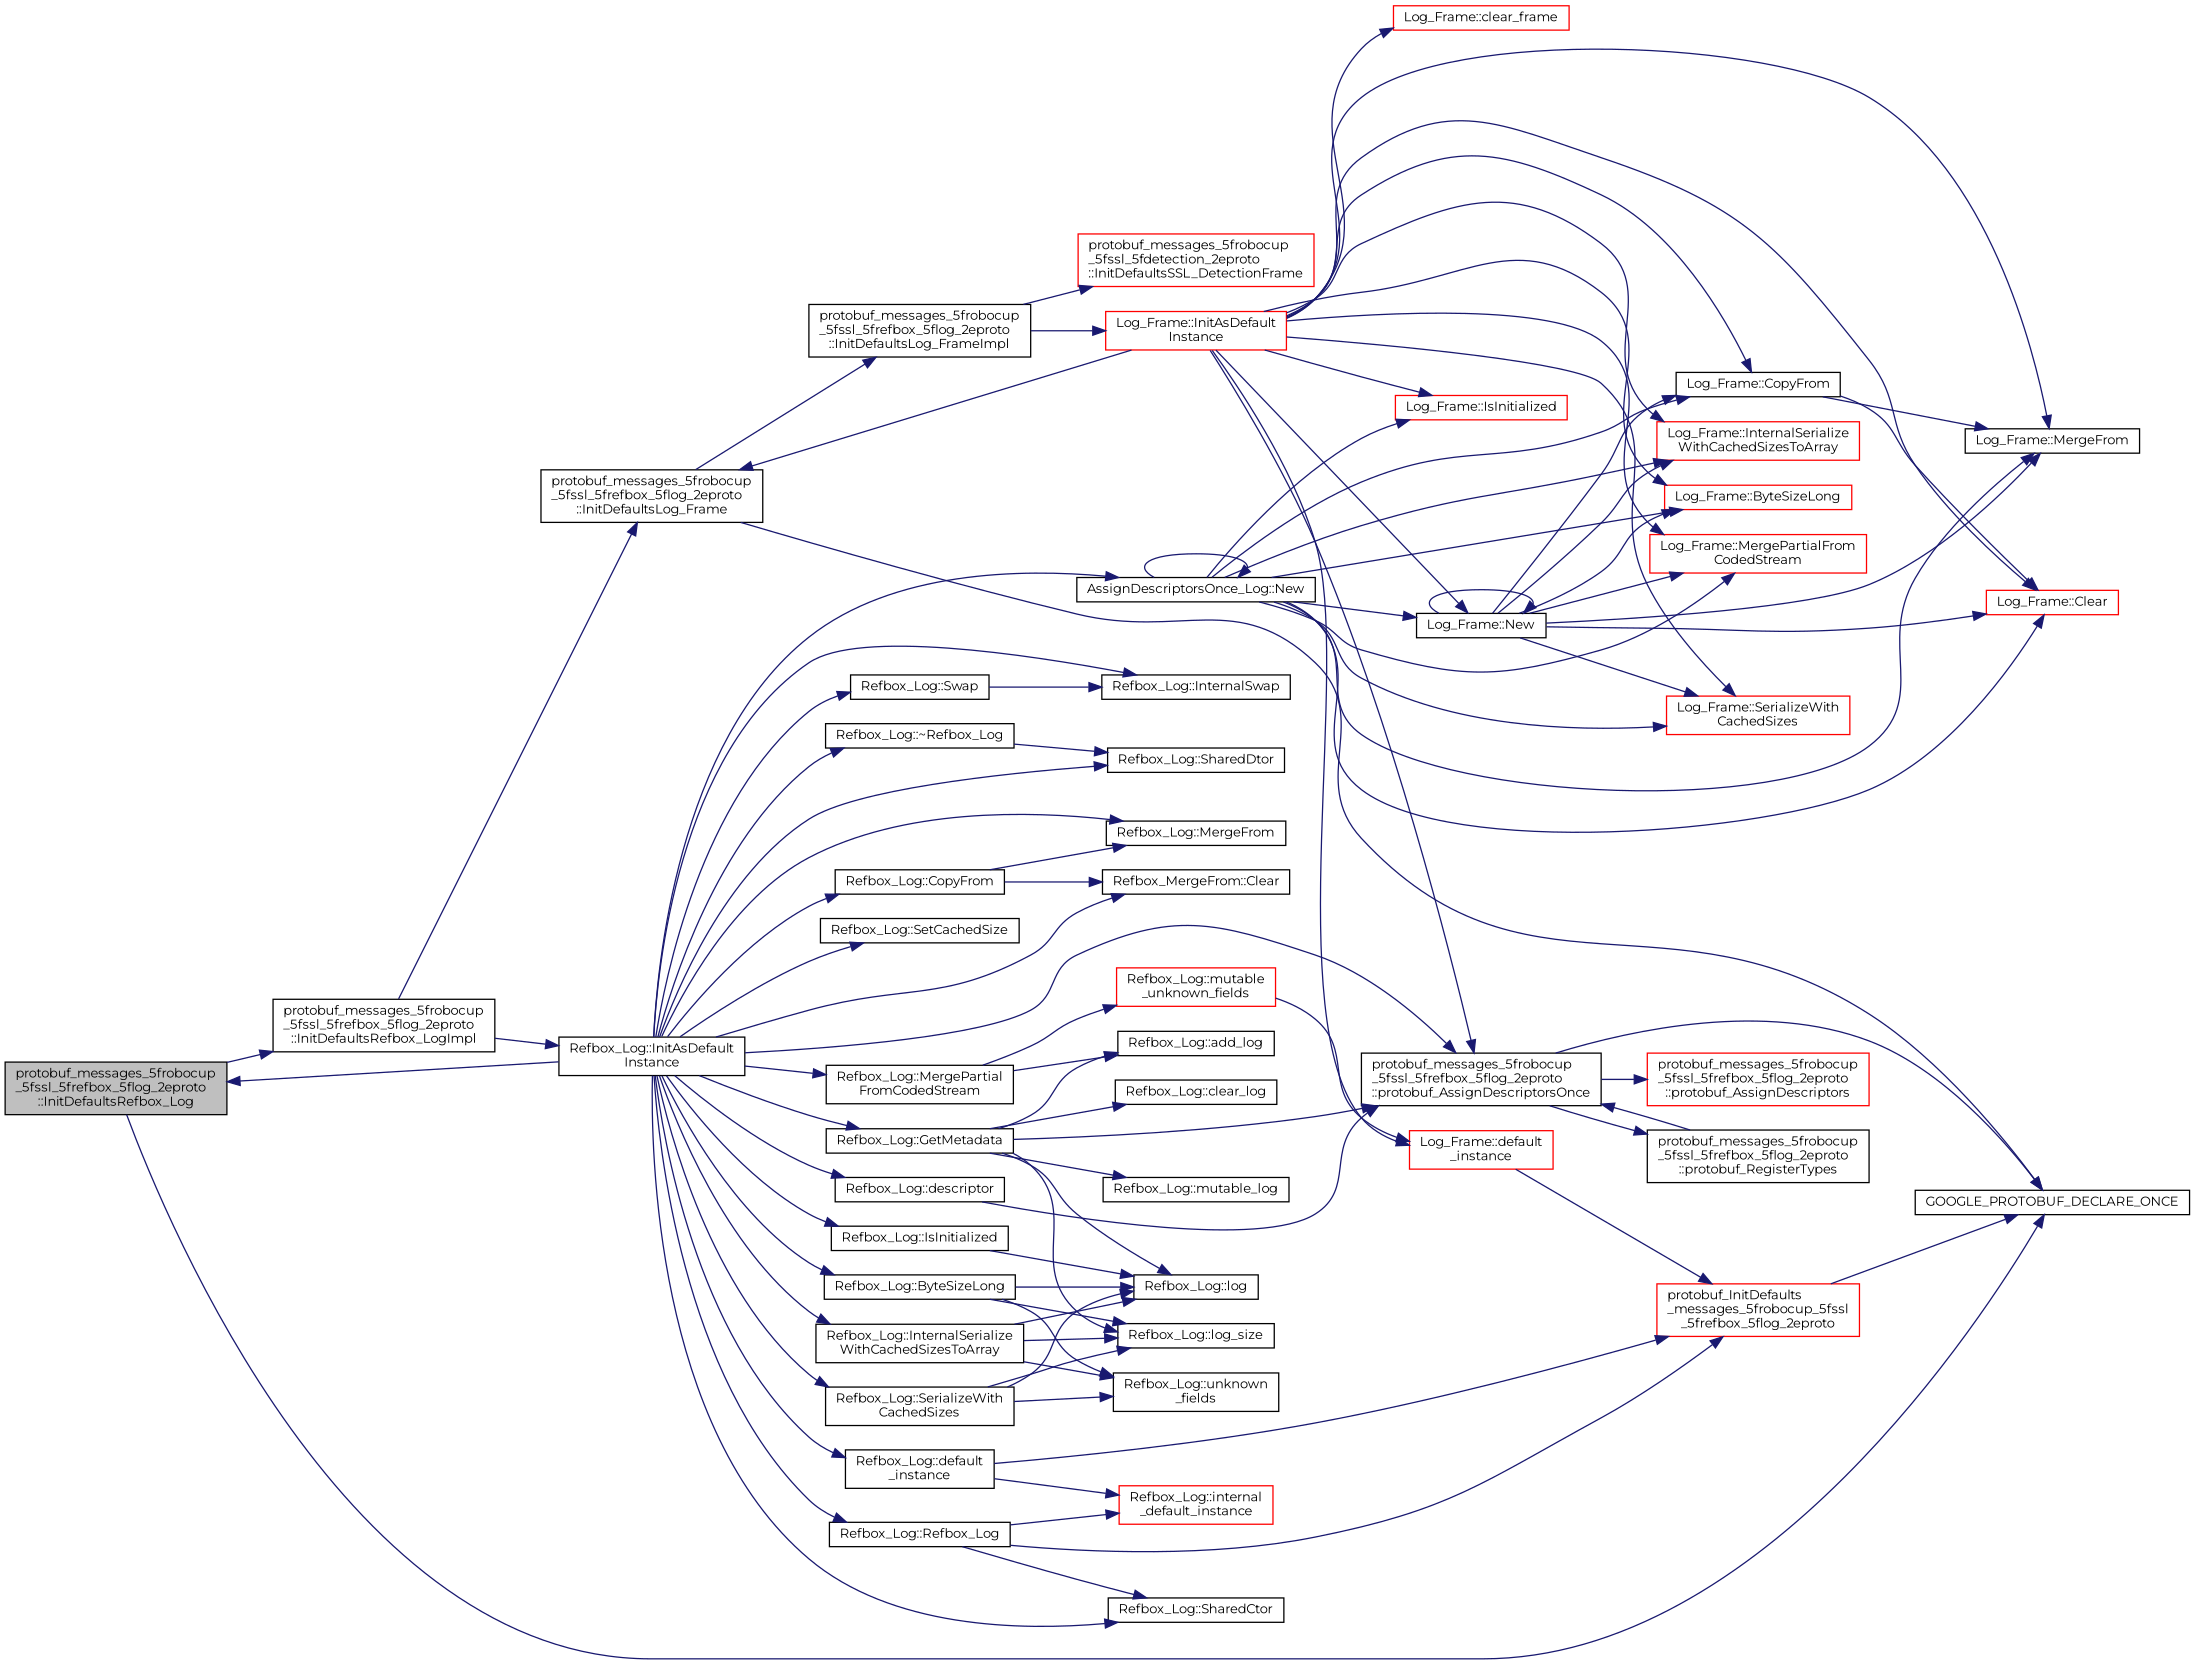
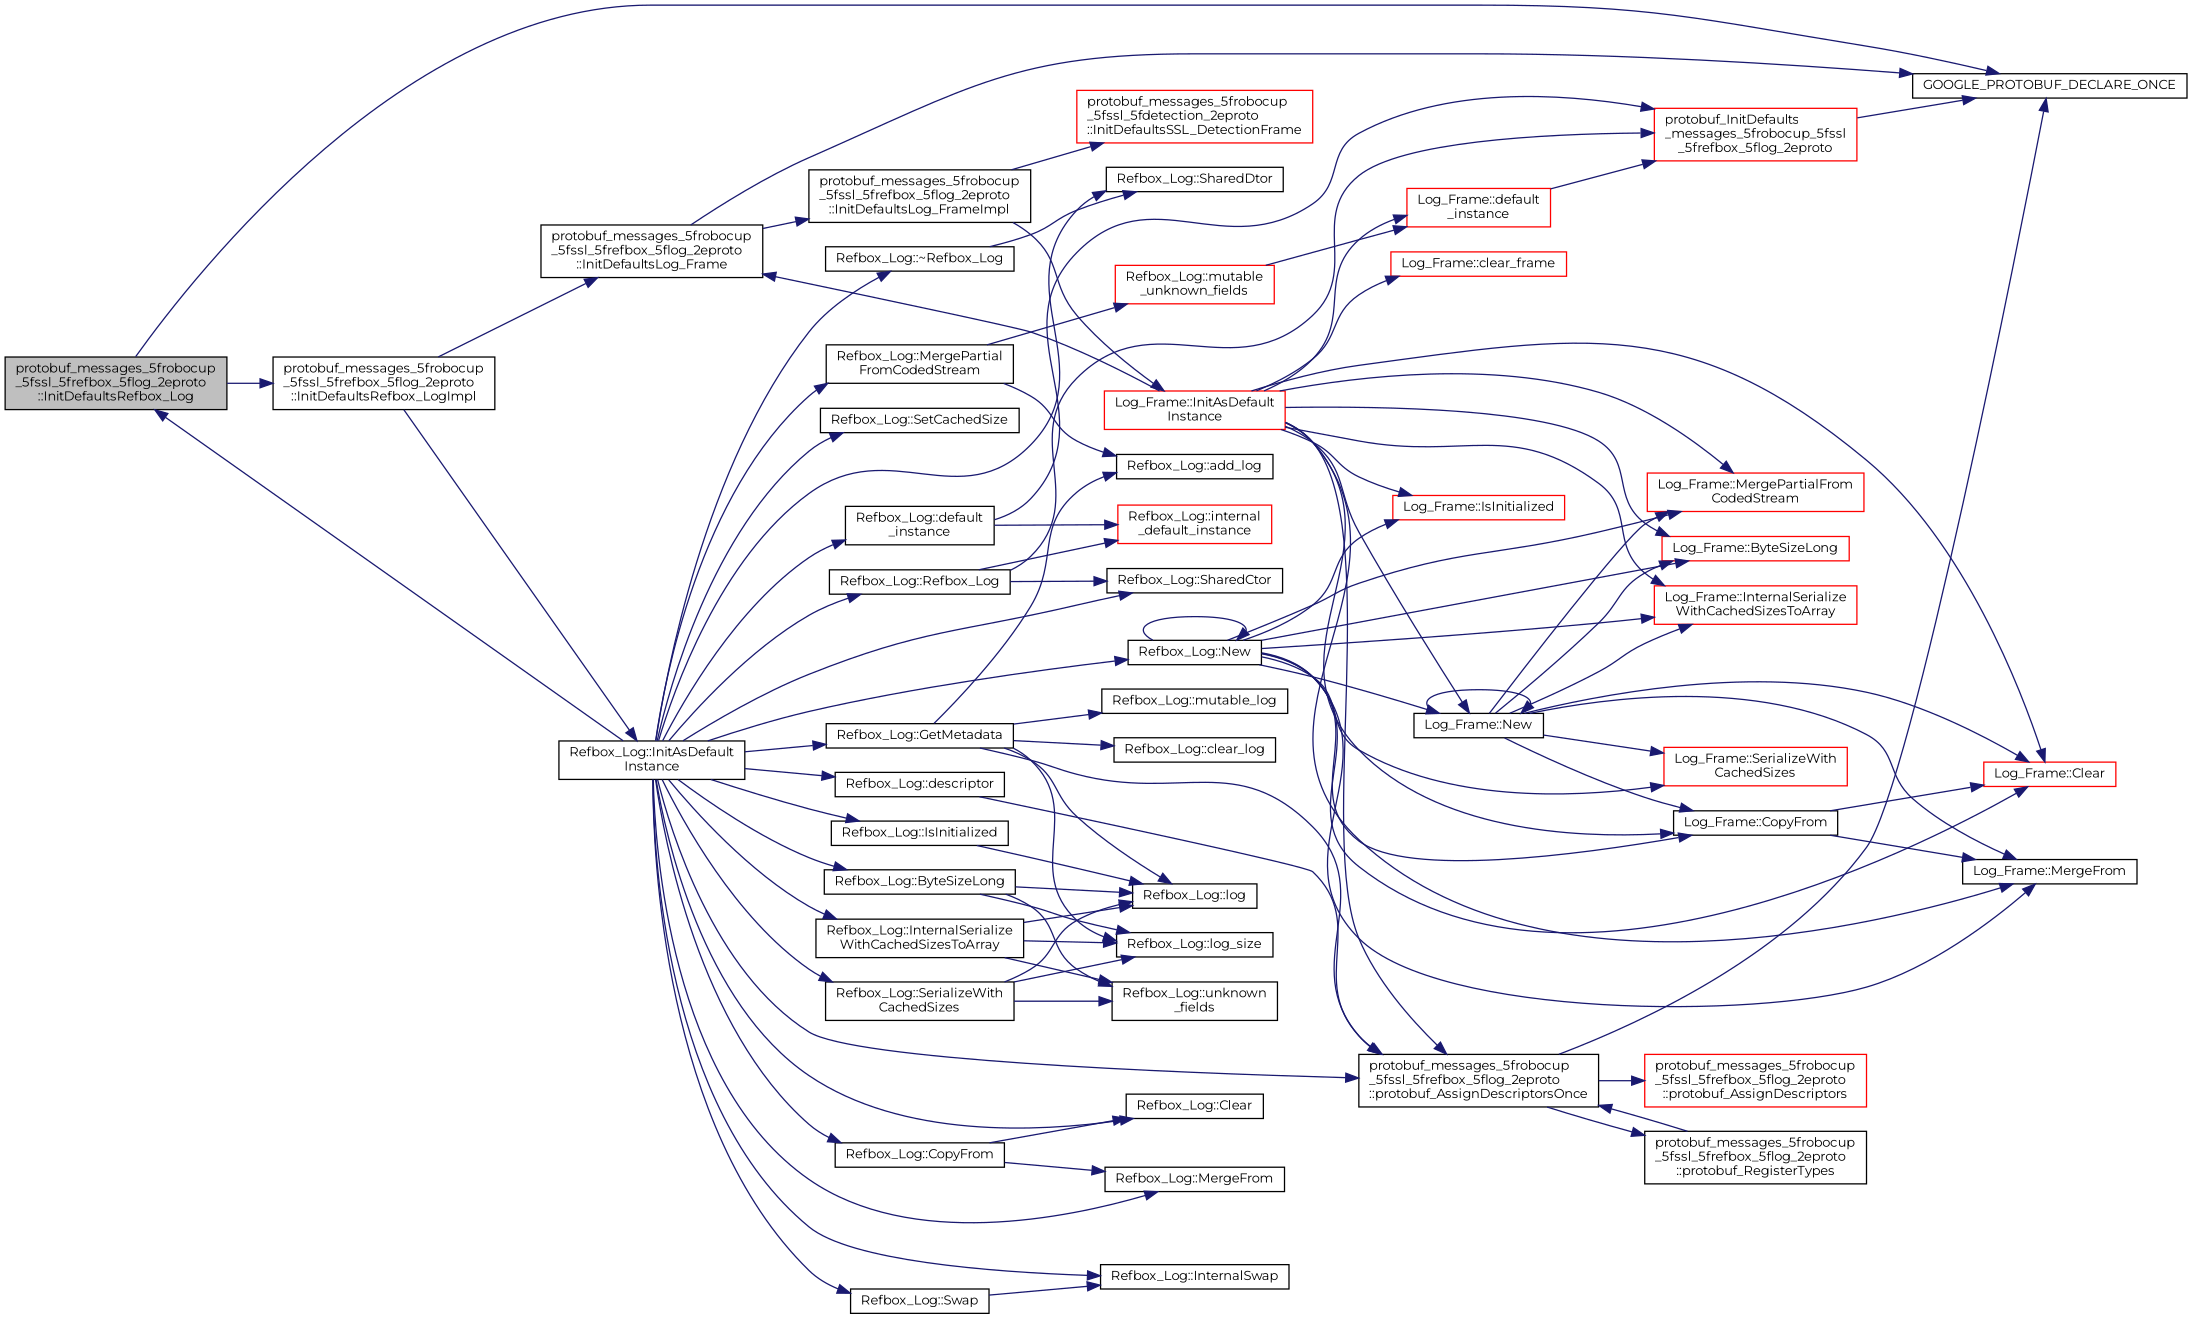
edge "Log_Frame::InitAsDefault Instance" -> "Log_Frame::SerializeWith CachedSizes": removed
node "AssignDescriptorsOnce_Log::New": label "AssignDescriptorsOnce_Log::New" -> "Refbox_Log::New"
node "Refbox_MergeFrom::Clear": label "Refbox_MergeFrom::Clear" -> "Refbox_Log::Clear"
